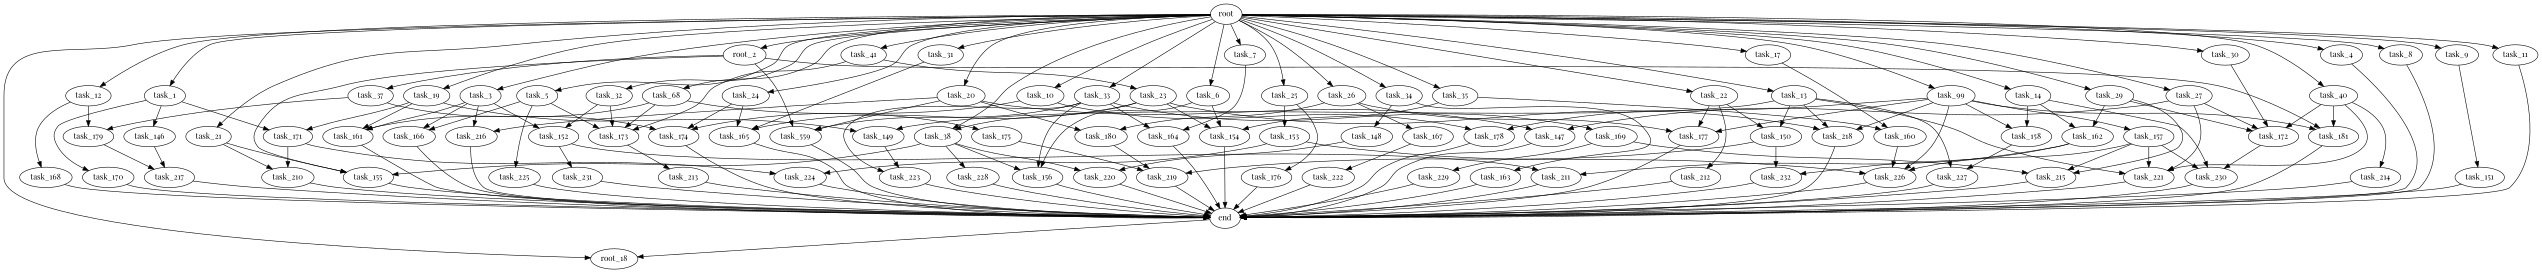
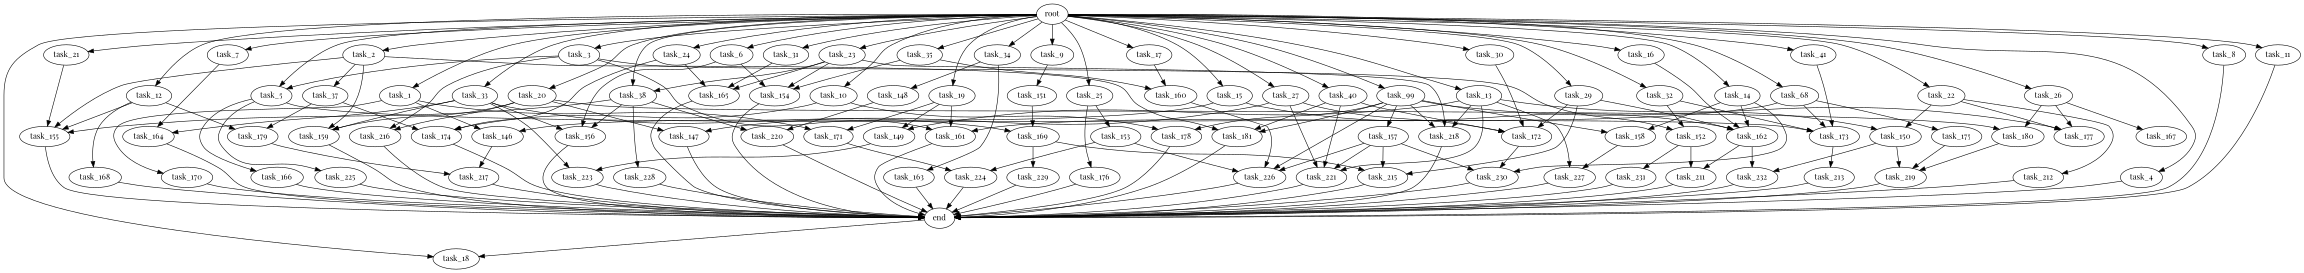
node "root_2": label "root_2" -> "task_2"
node "task_16": added
edge "task_41" -> "task_23": now "root" -> "task_23"
node "task_15": added
edge "task_3" -> "task_166": now "task_3" -> "task_5"
edge "task_12" -> "task_155": added
node "task_559": label "task_559" -> "task_159"
node "task_210": removed
node "task_222": removed
node "task_214": removed
edge "task_177" -> "end": removed
edge "task_151" -> "end": now "task_151" -> "task_169"
node "root_18": label "root_18" -> "task_18"
